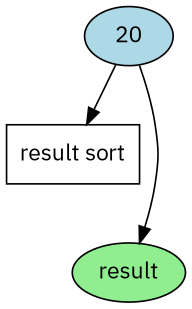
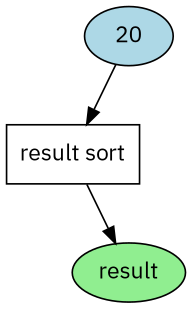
edge "20" -> "result": now "result sort" -> "result"
